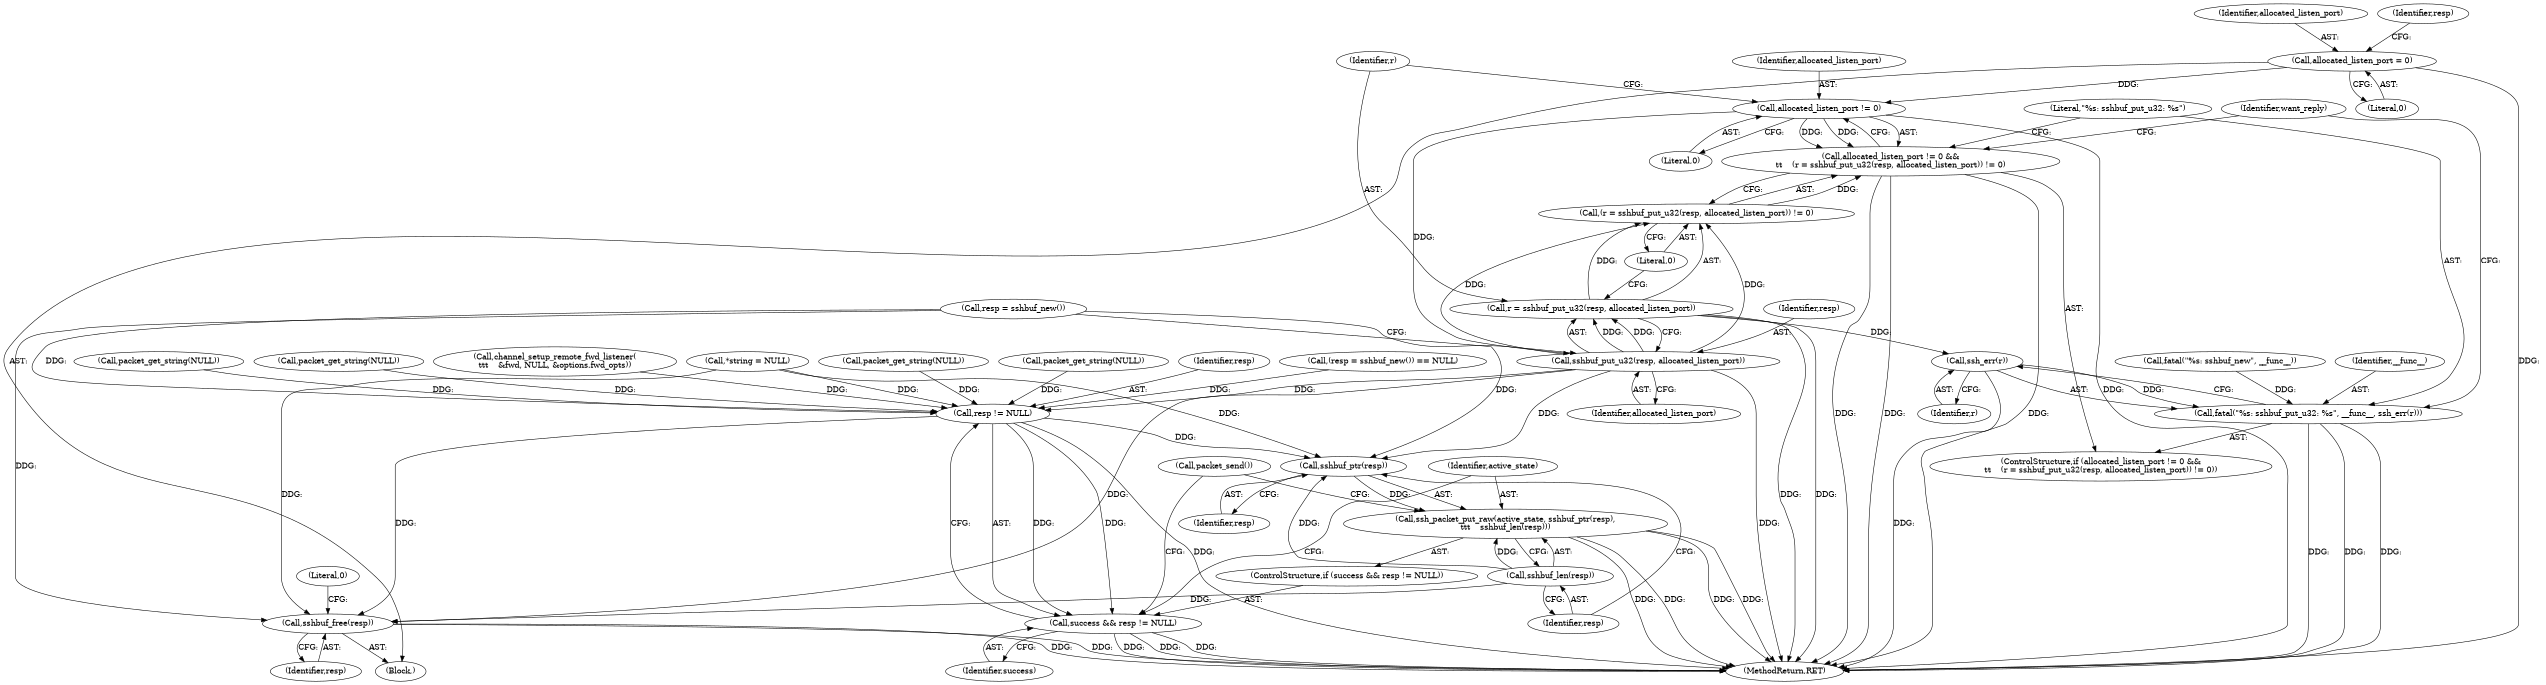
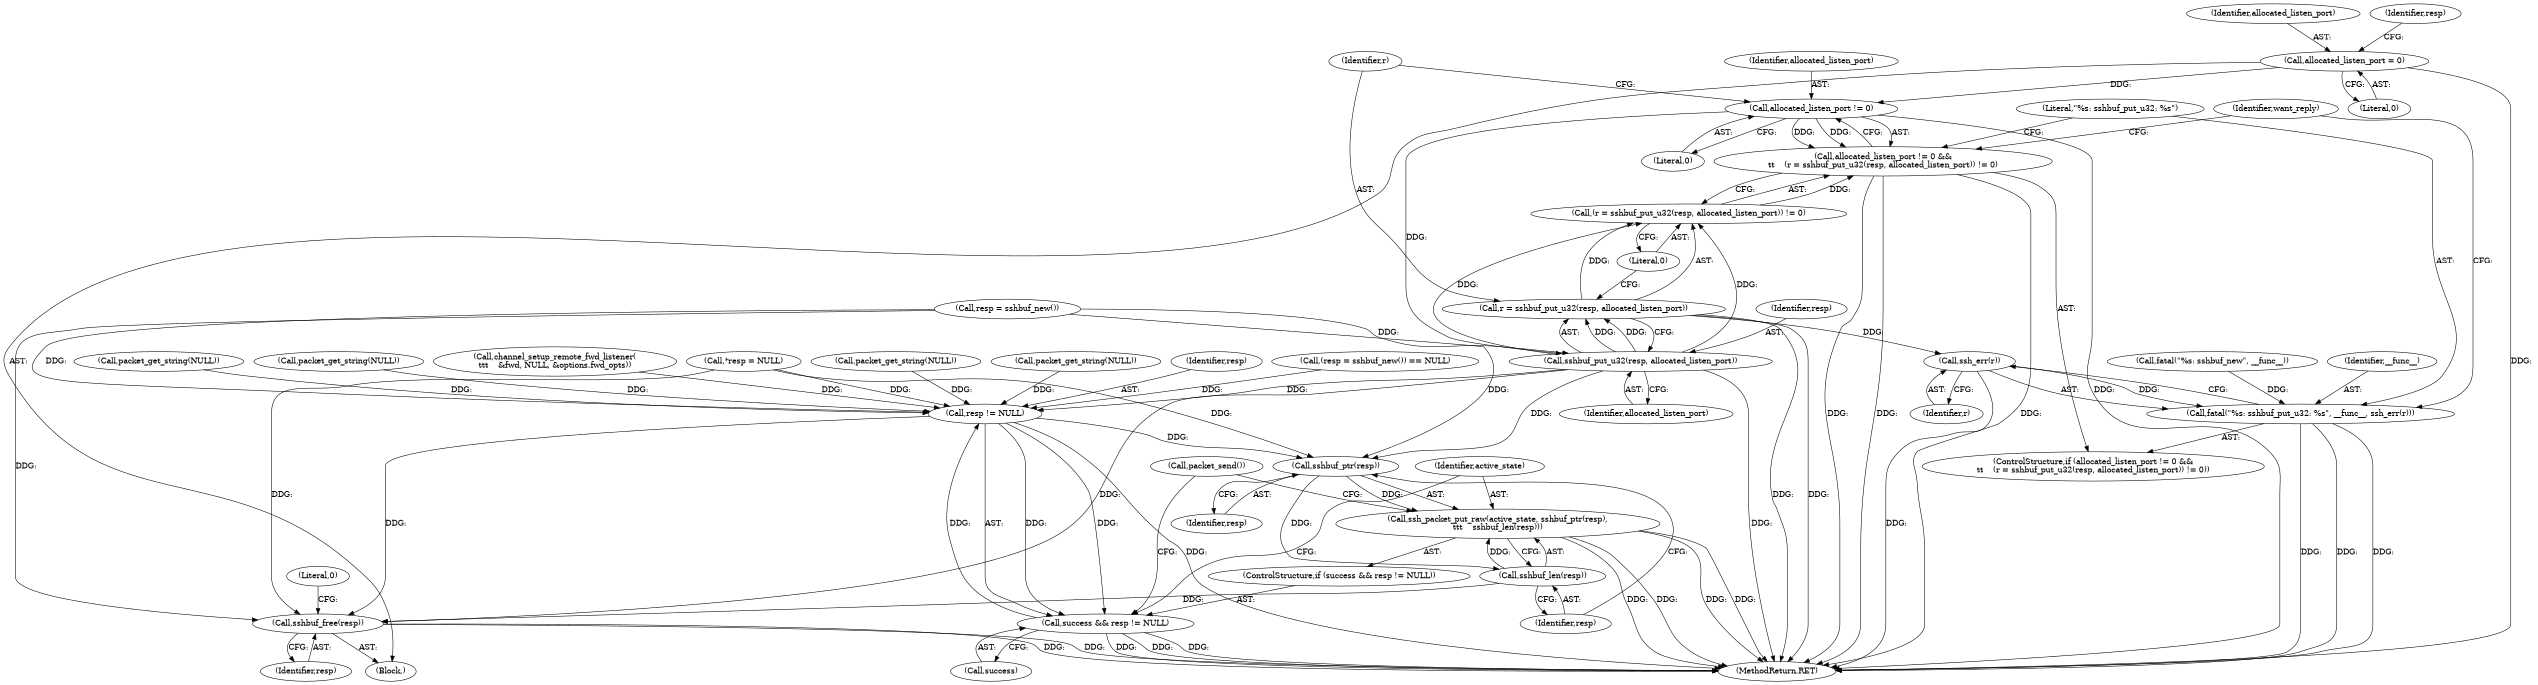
edge "(Call,resp = sshbuf_new())" -> "(Call,sshbuf_put_u32(resp, allocated_listen_port))": label "CFG: " -> "DDG: "
node "(Call,*string = NULL)": label "(Call,*string = NULL)" -> "(Call,*resp = NULL)"
edge "(Call,success && resp != NULL)" -> "(Call,resp != NULL)": label "CFG: " -> "DDG: "
edge "(Call,sshbuf_len(resp))" -> "(Call,sshbuf_ptr(resp))": reversed
node "(Identifier,success)": label "(Identifier,success)" -> "(Call,success)"
